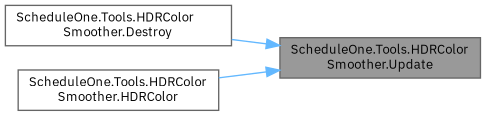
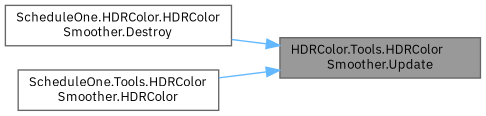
node "ScheduleOne.Tools.HDRColor Smoother.Destroy": label "ScheduleOne.Tools.HDRColor Smoother.Destroy" -> "ScheduleOne.HDRColor.HDRColor Smoother.Destroy"
node "ScheduleOne.Tools.HDRColor Smoother.Update": label "ScheduleOne.Tools.HDRColor Smoother.Update" -> "HDRColor.Tools.HDRColor Smoother.Update"
